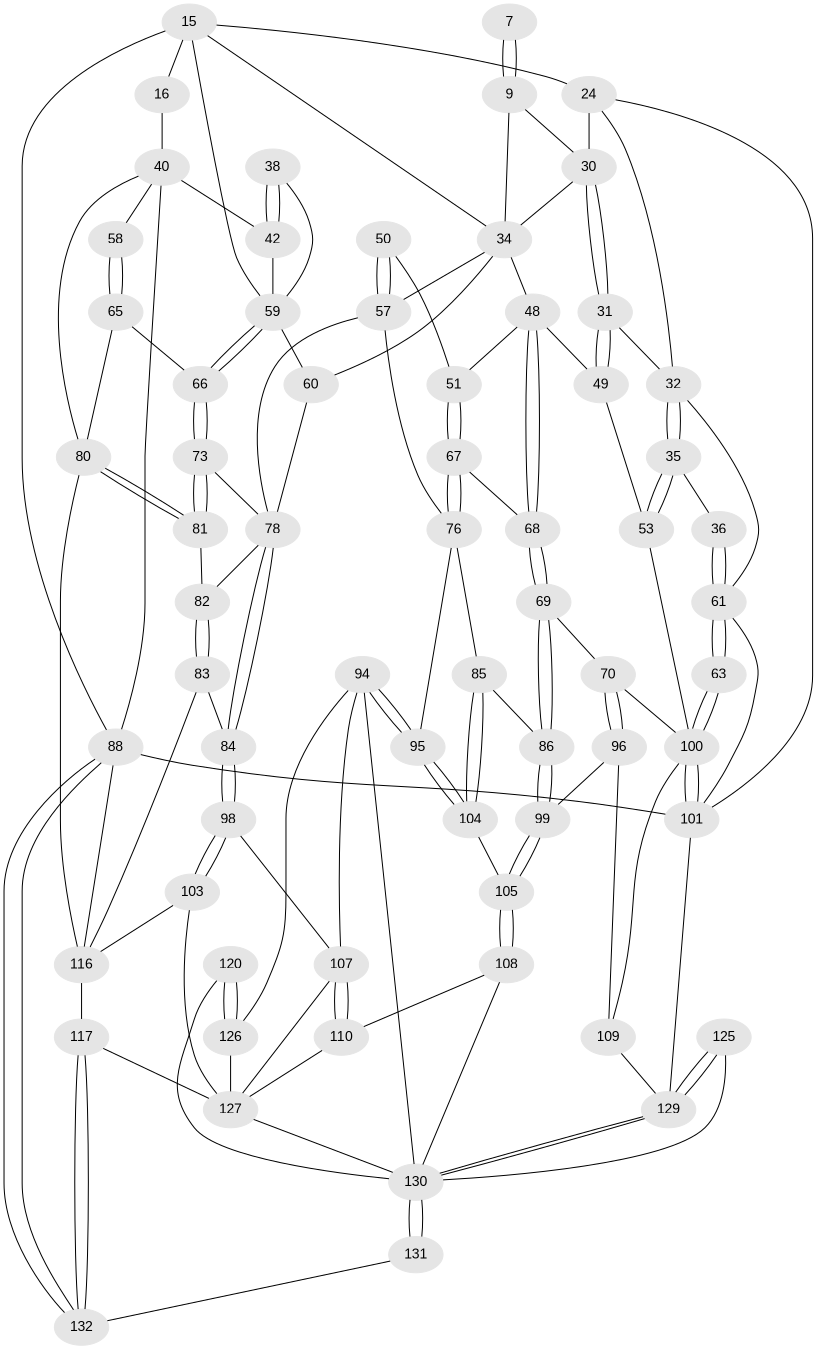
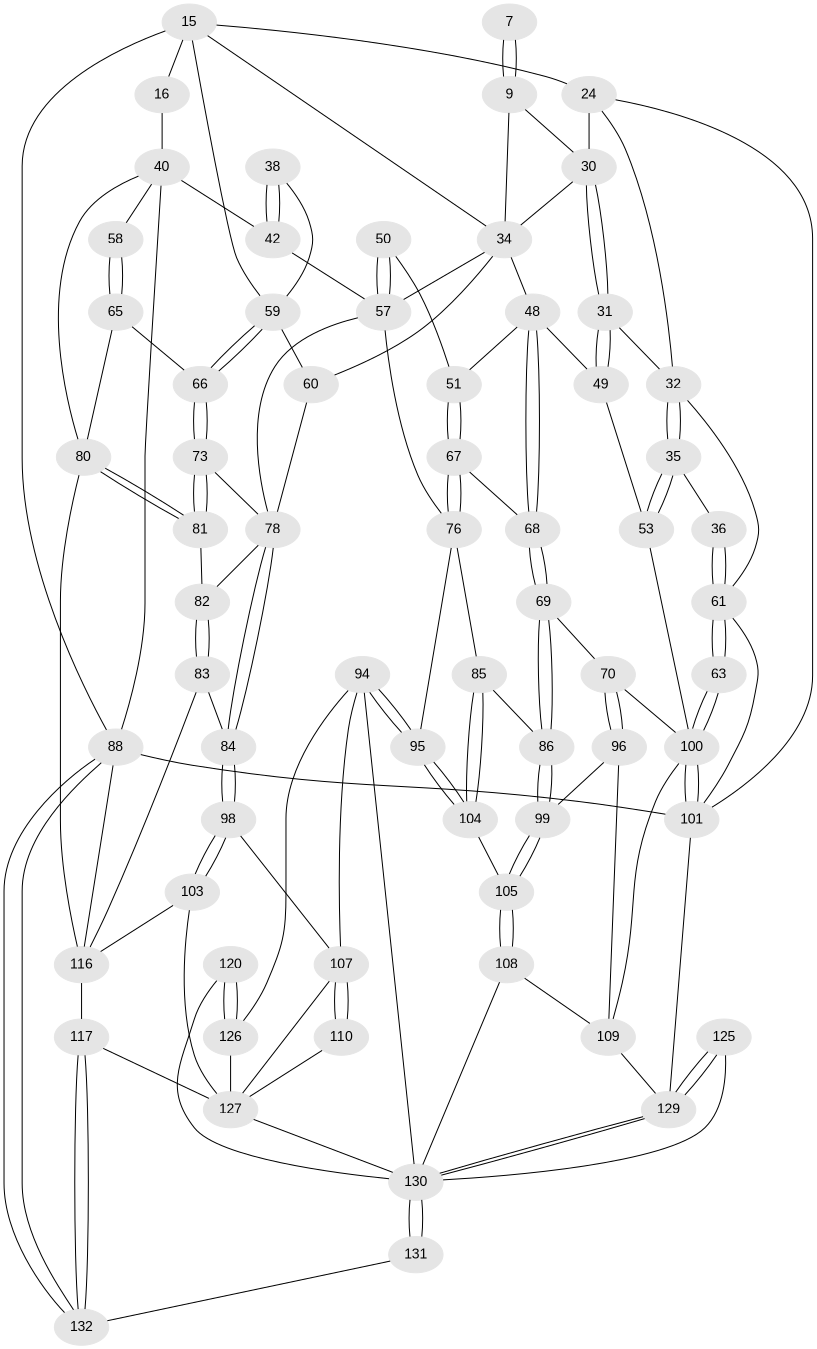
edge "42" -- "59": now "42" -- "57"
edge "108" -- "110": now "108" -- "109"
